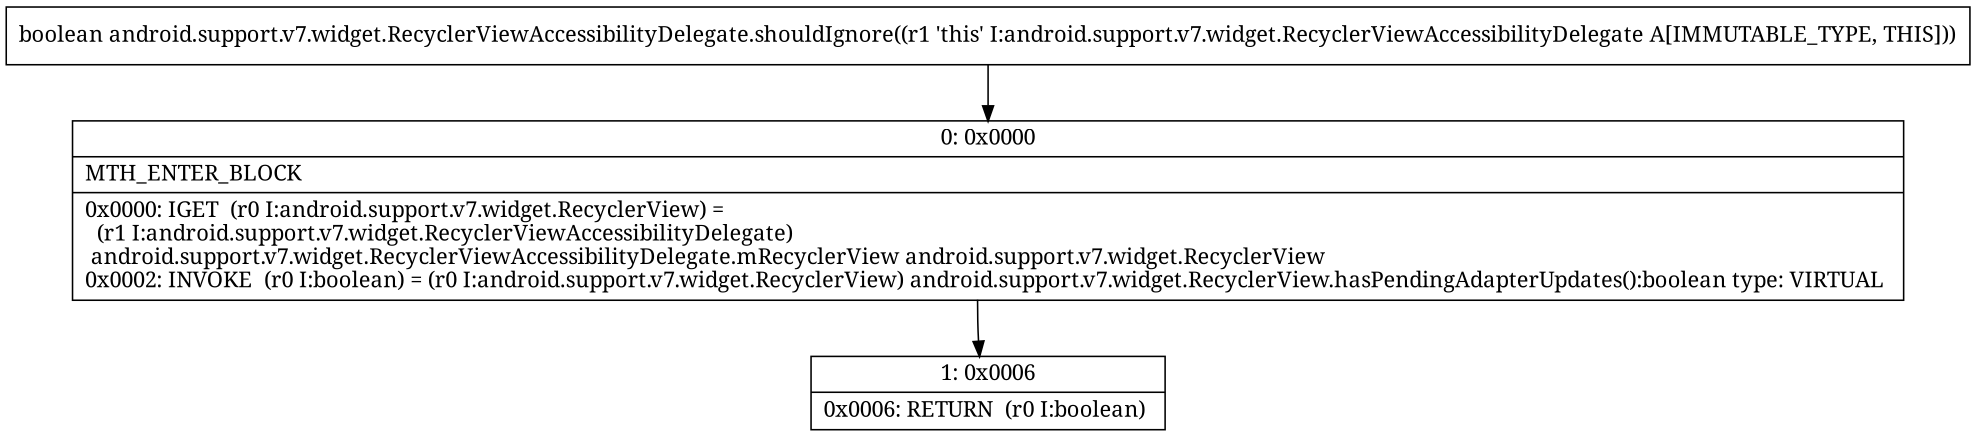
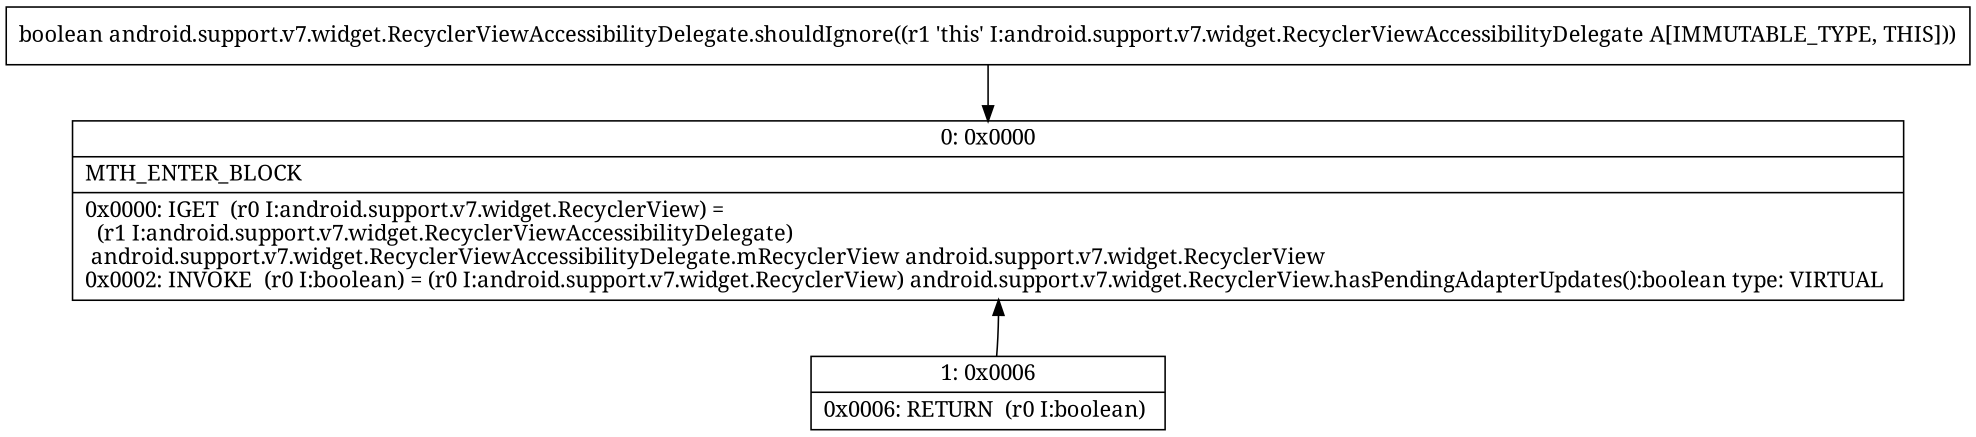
edge "0: 0x0000" -> "1: 0x0006": reversed
